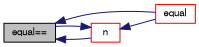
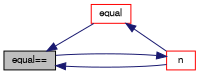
edge "equal" -> "n": reversed
